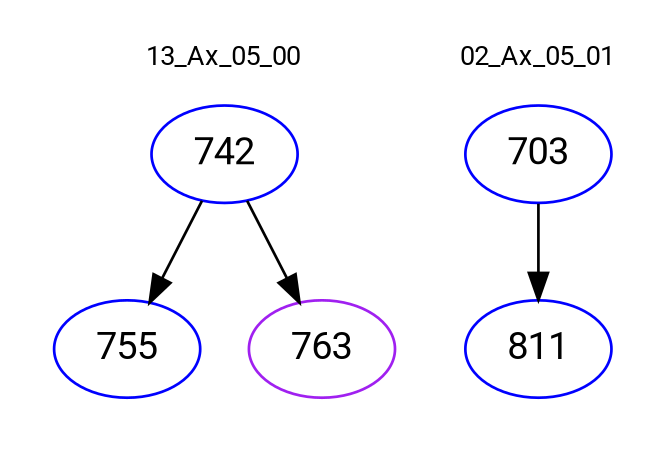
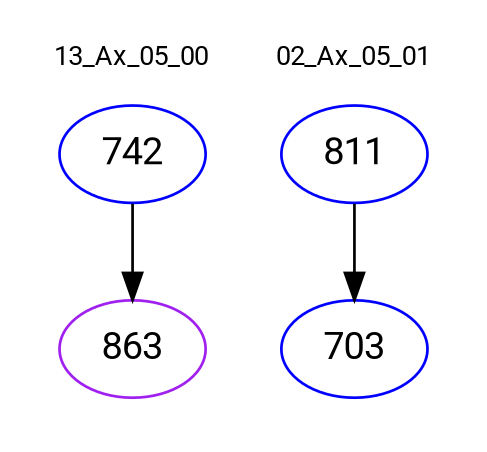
edge "703" -> "811": reversed
node "755": removed
node "763": label "763" -> "863"
